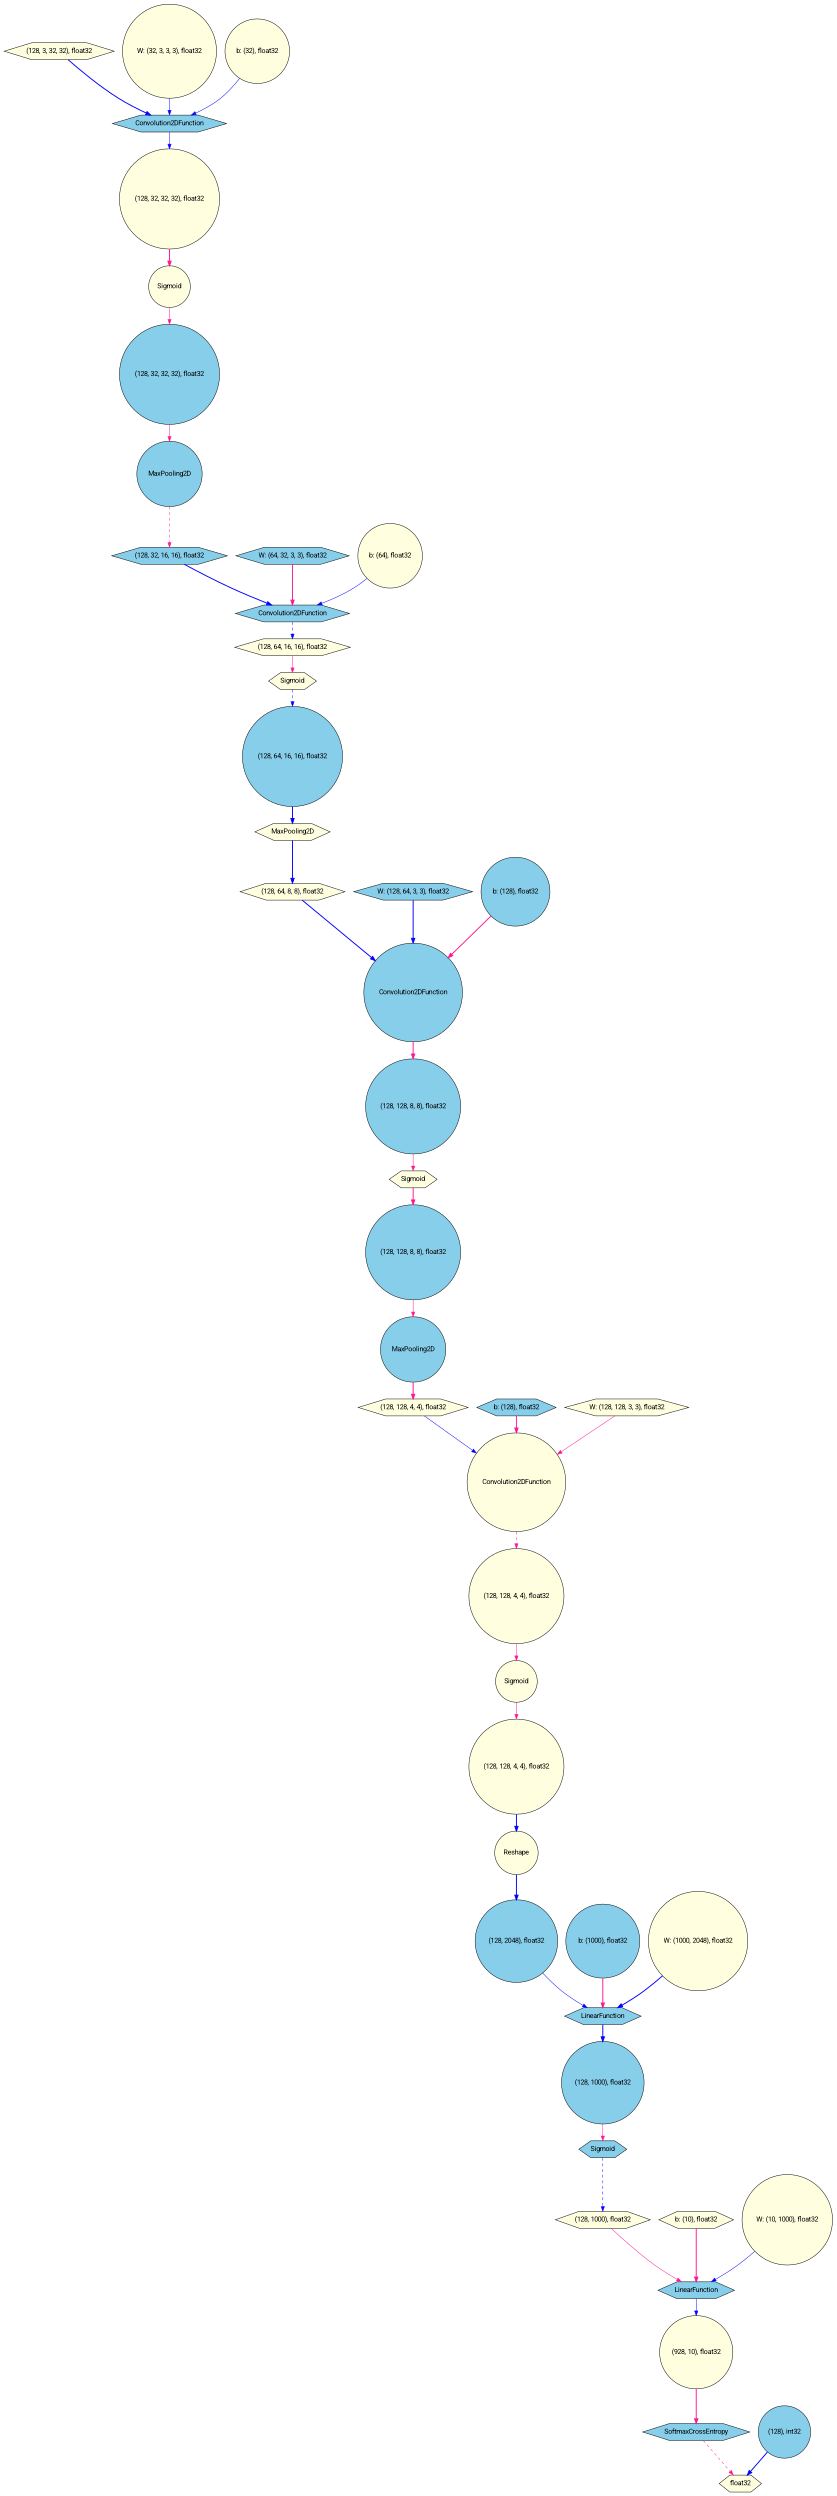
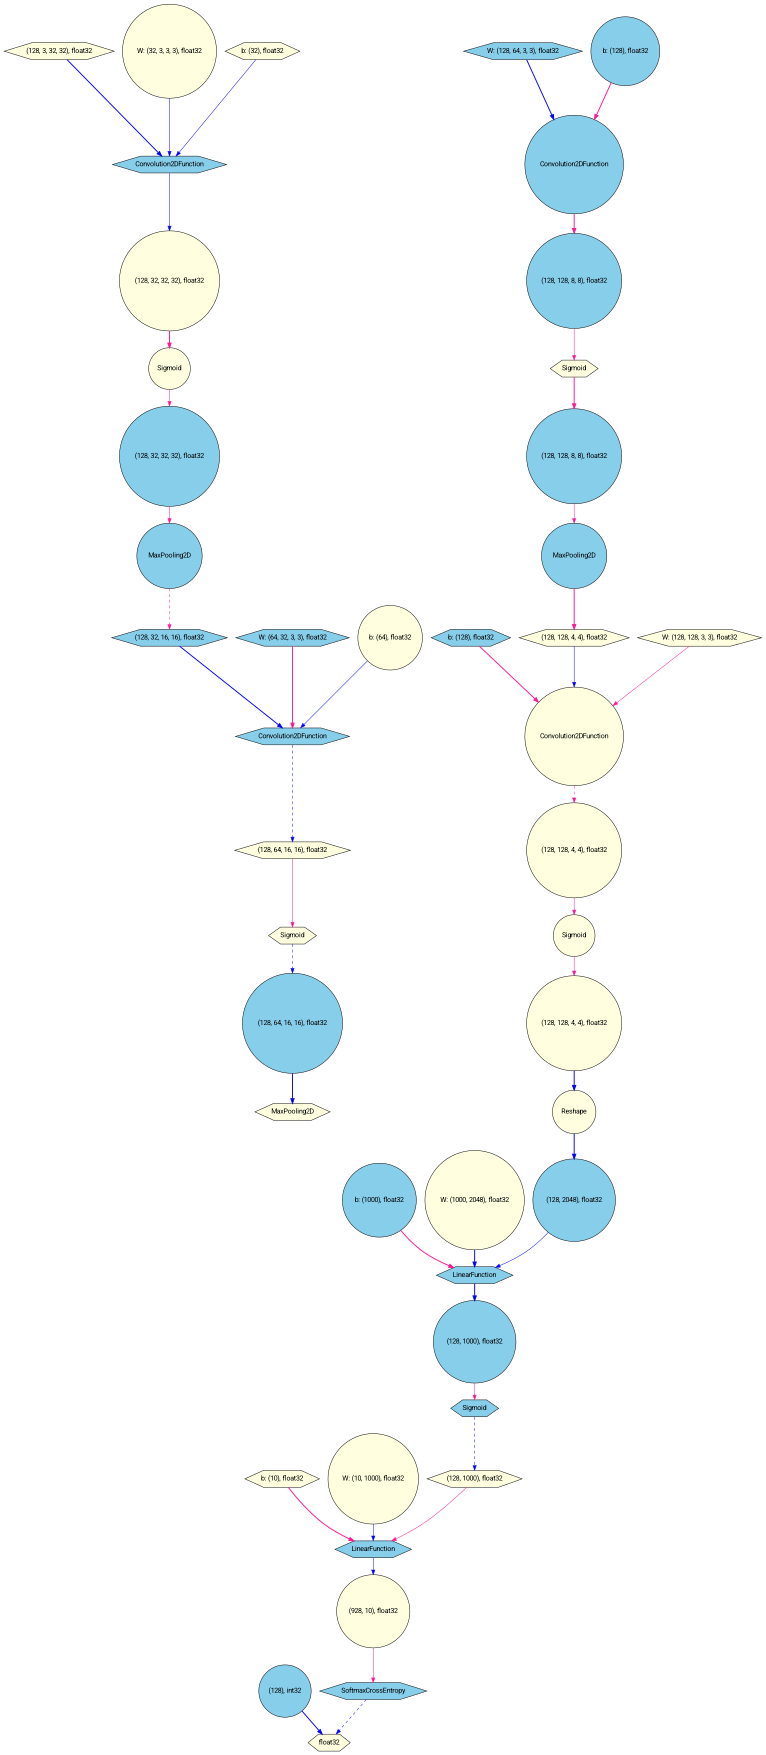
node "b: (32), float32": shape circle -> hexagon
node "(128, 64, 8, 8), float32": removed
edge "(928, 10), float32" -> "SoftmaxCrossEntropy": style bold -> solid
edge "SoftmaxCrossEntropy" -> "float32": color deeppink -> blue
